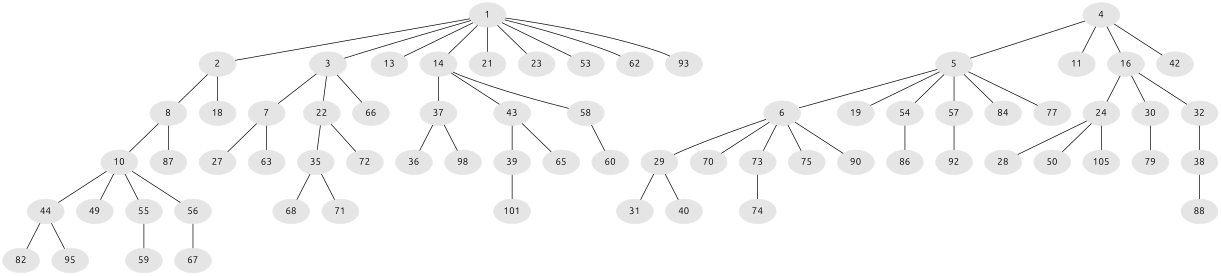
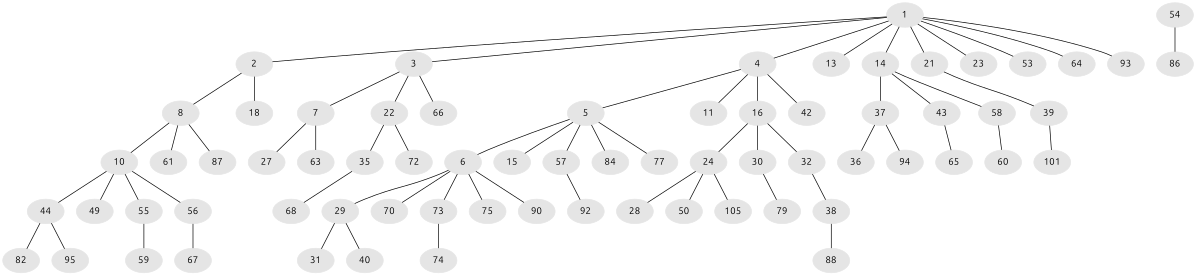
edge "1" -- "4": added
node "62": label "62" -> "64"
edge "5" -- "54": removed
node "19": label "19" -> "15"
edge "43" -- "39": now "21" -- "39"
node "61": added
node "98": label "98" -> "94"
node "71": removed
